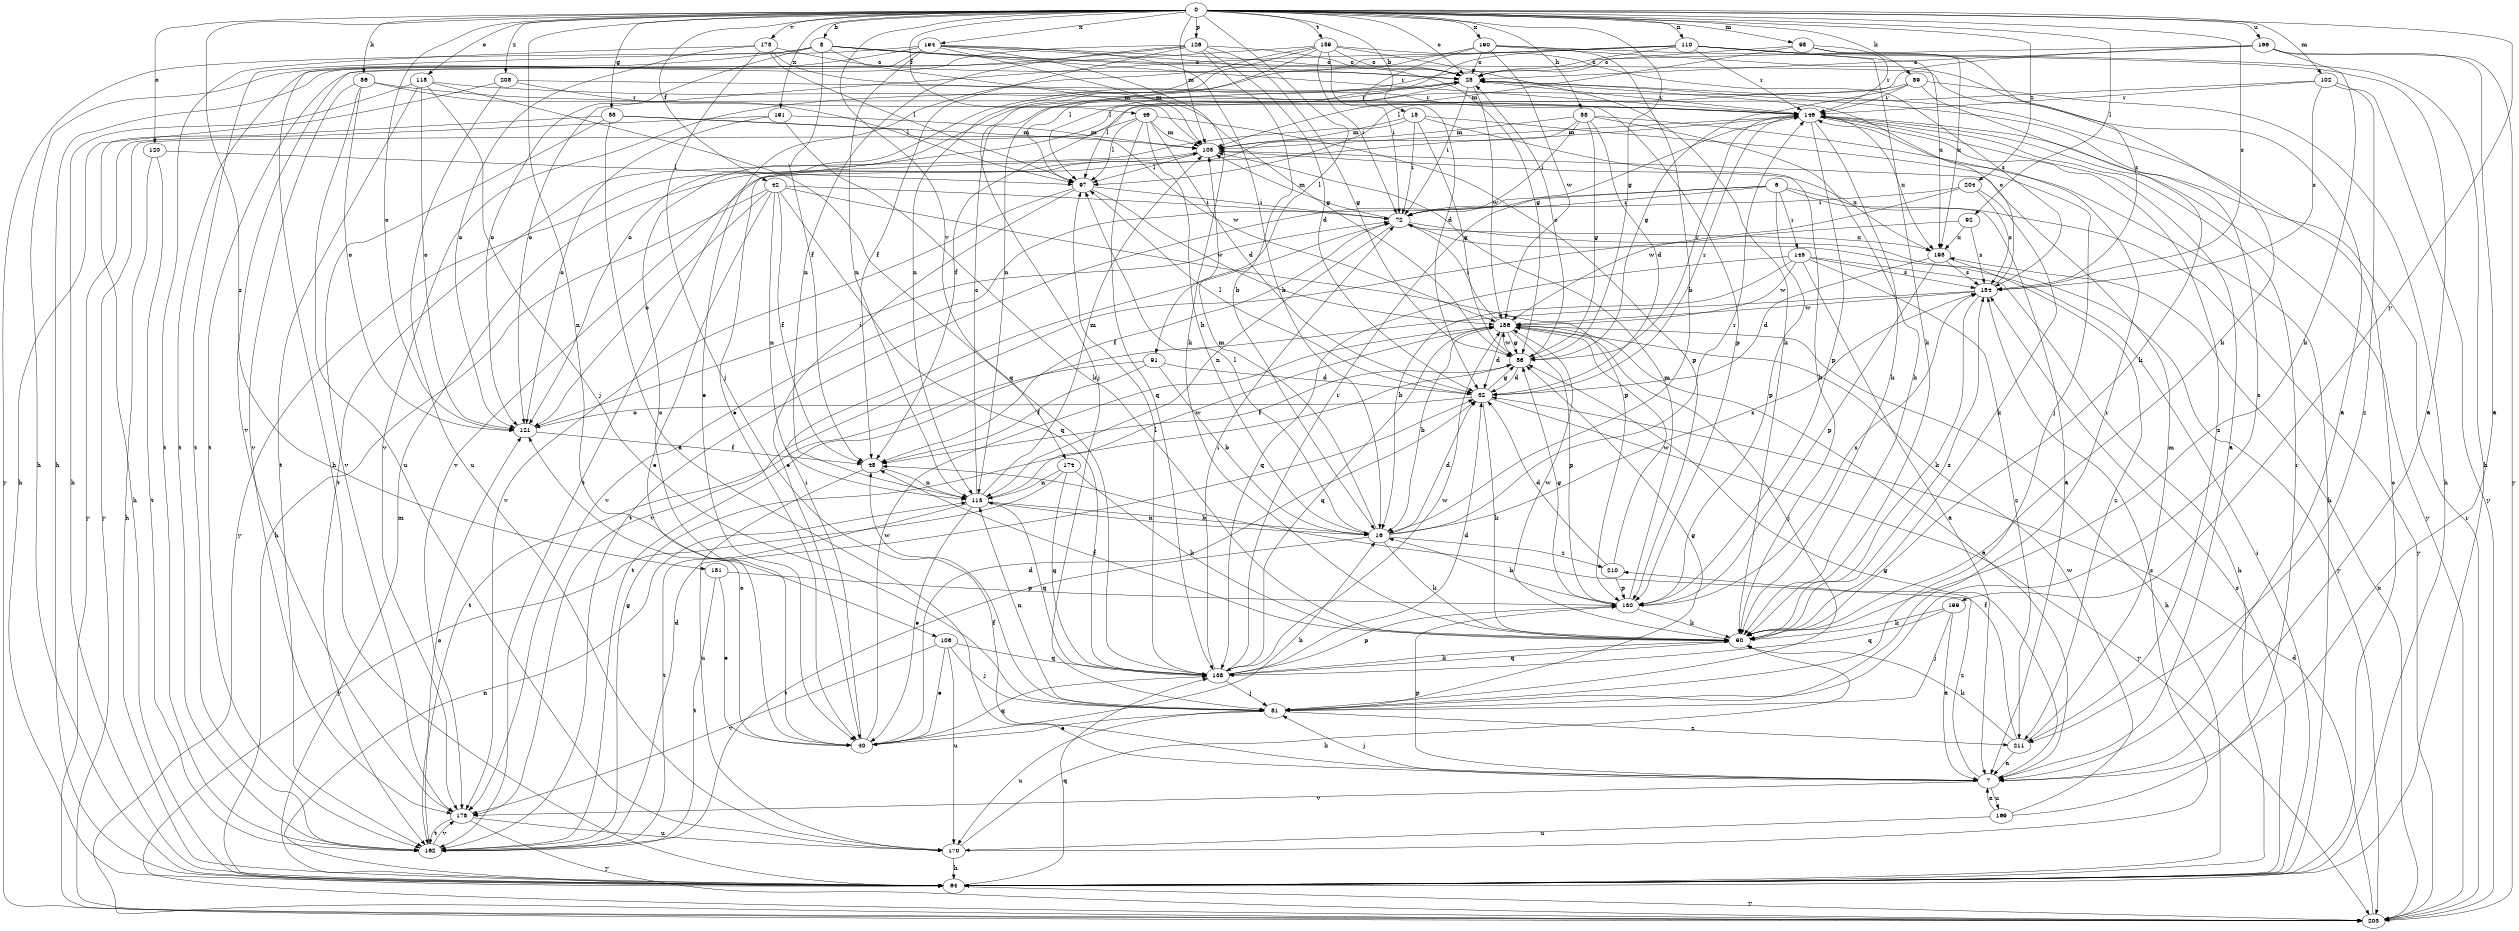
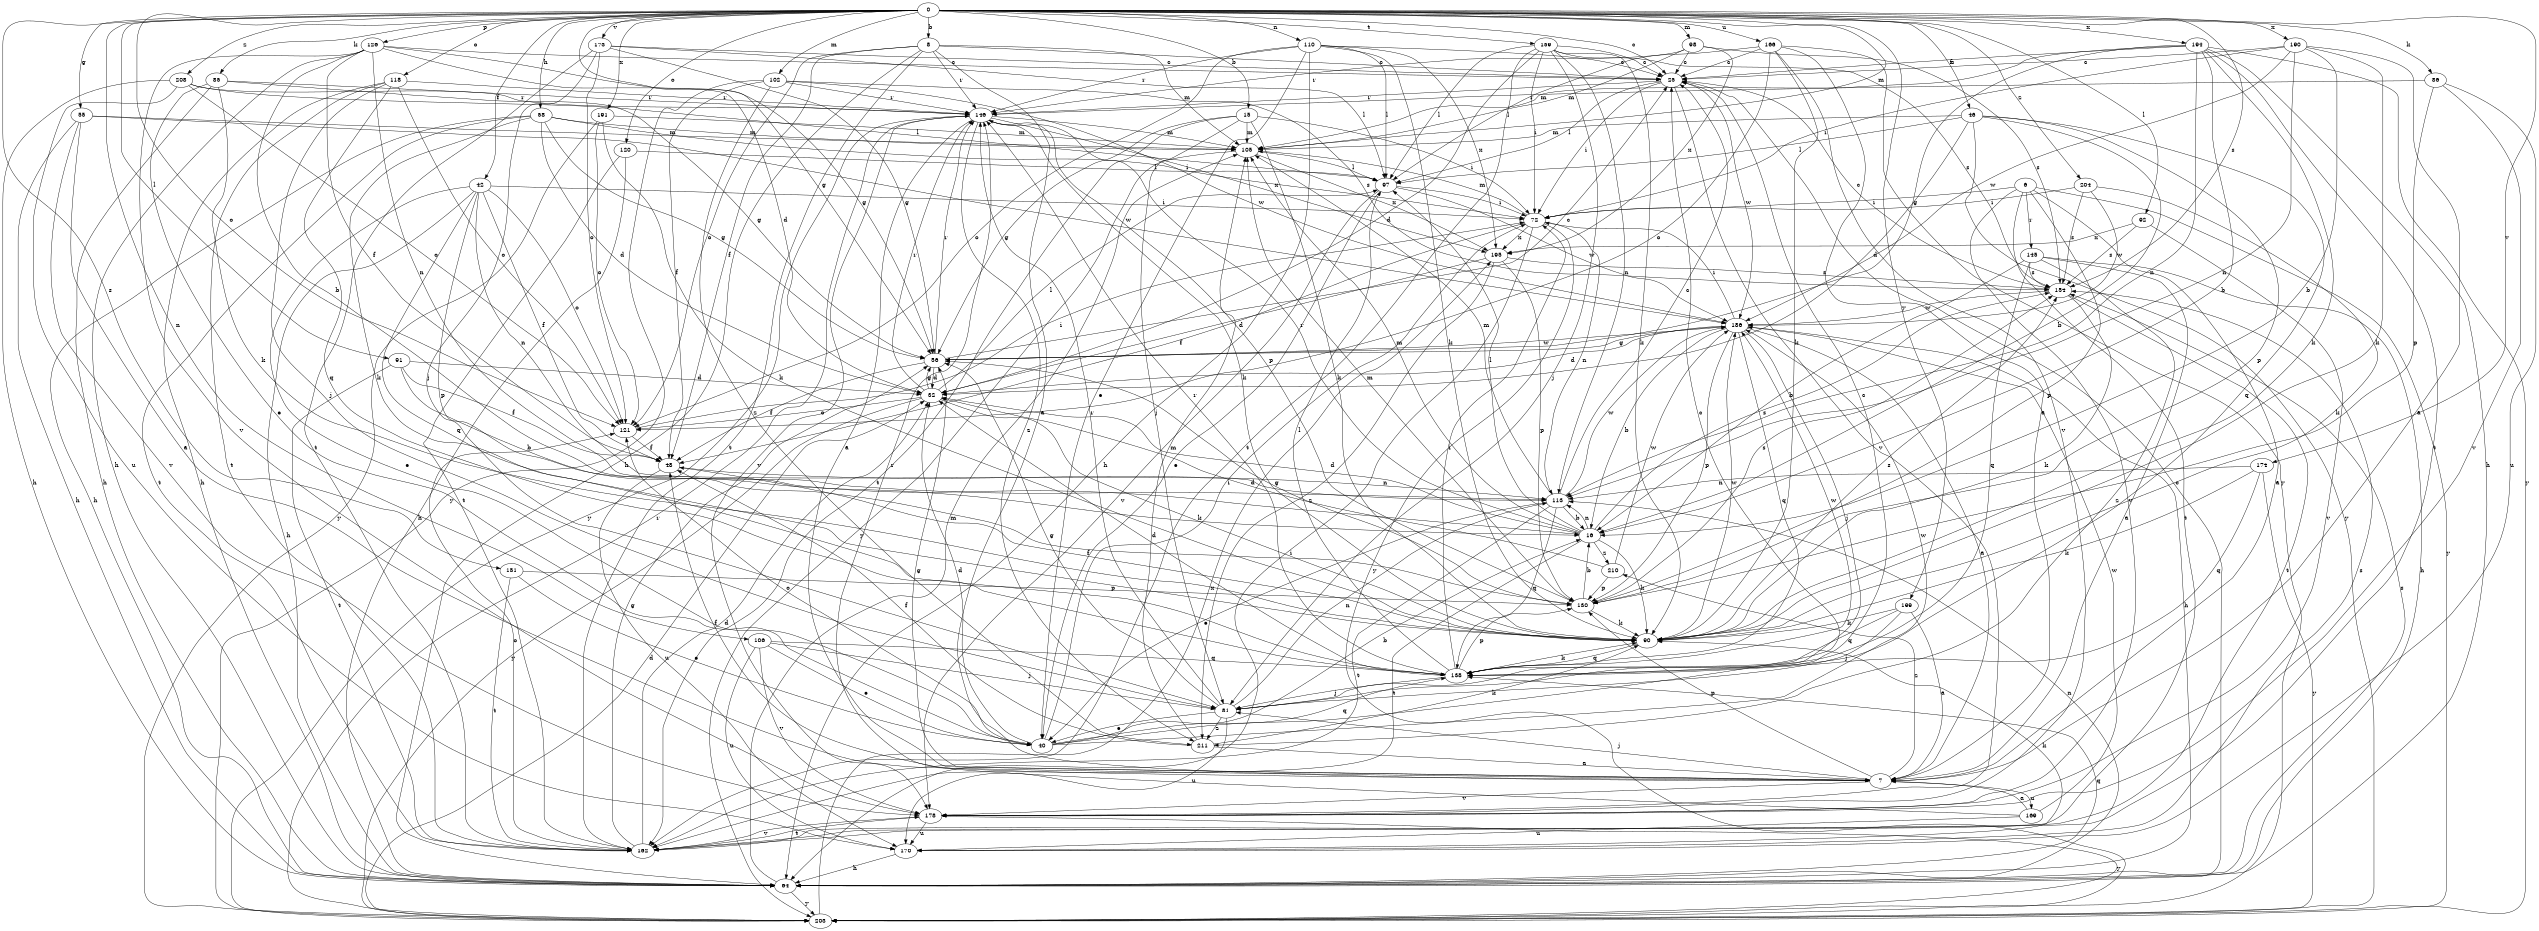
node "89": label "89" -> "85"
edge "86" -> "121": now "208" -> "121"
edge "145" -> "186": now "102" -> "186"
edge "166" -> "178": added, label "v"
